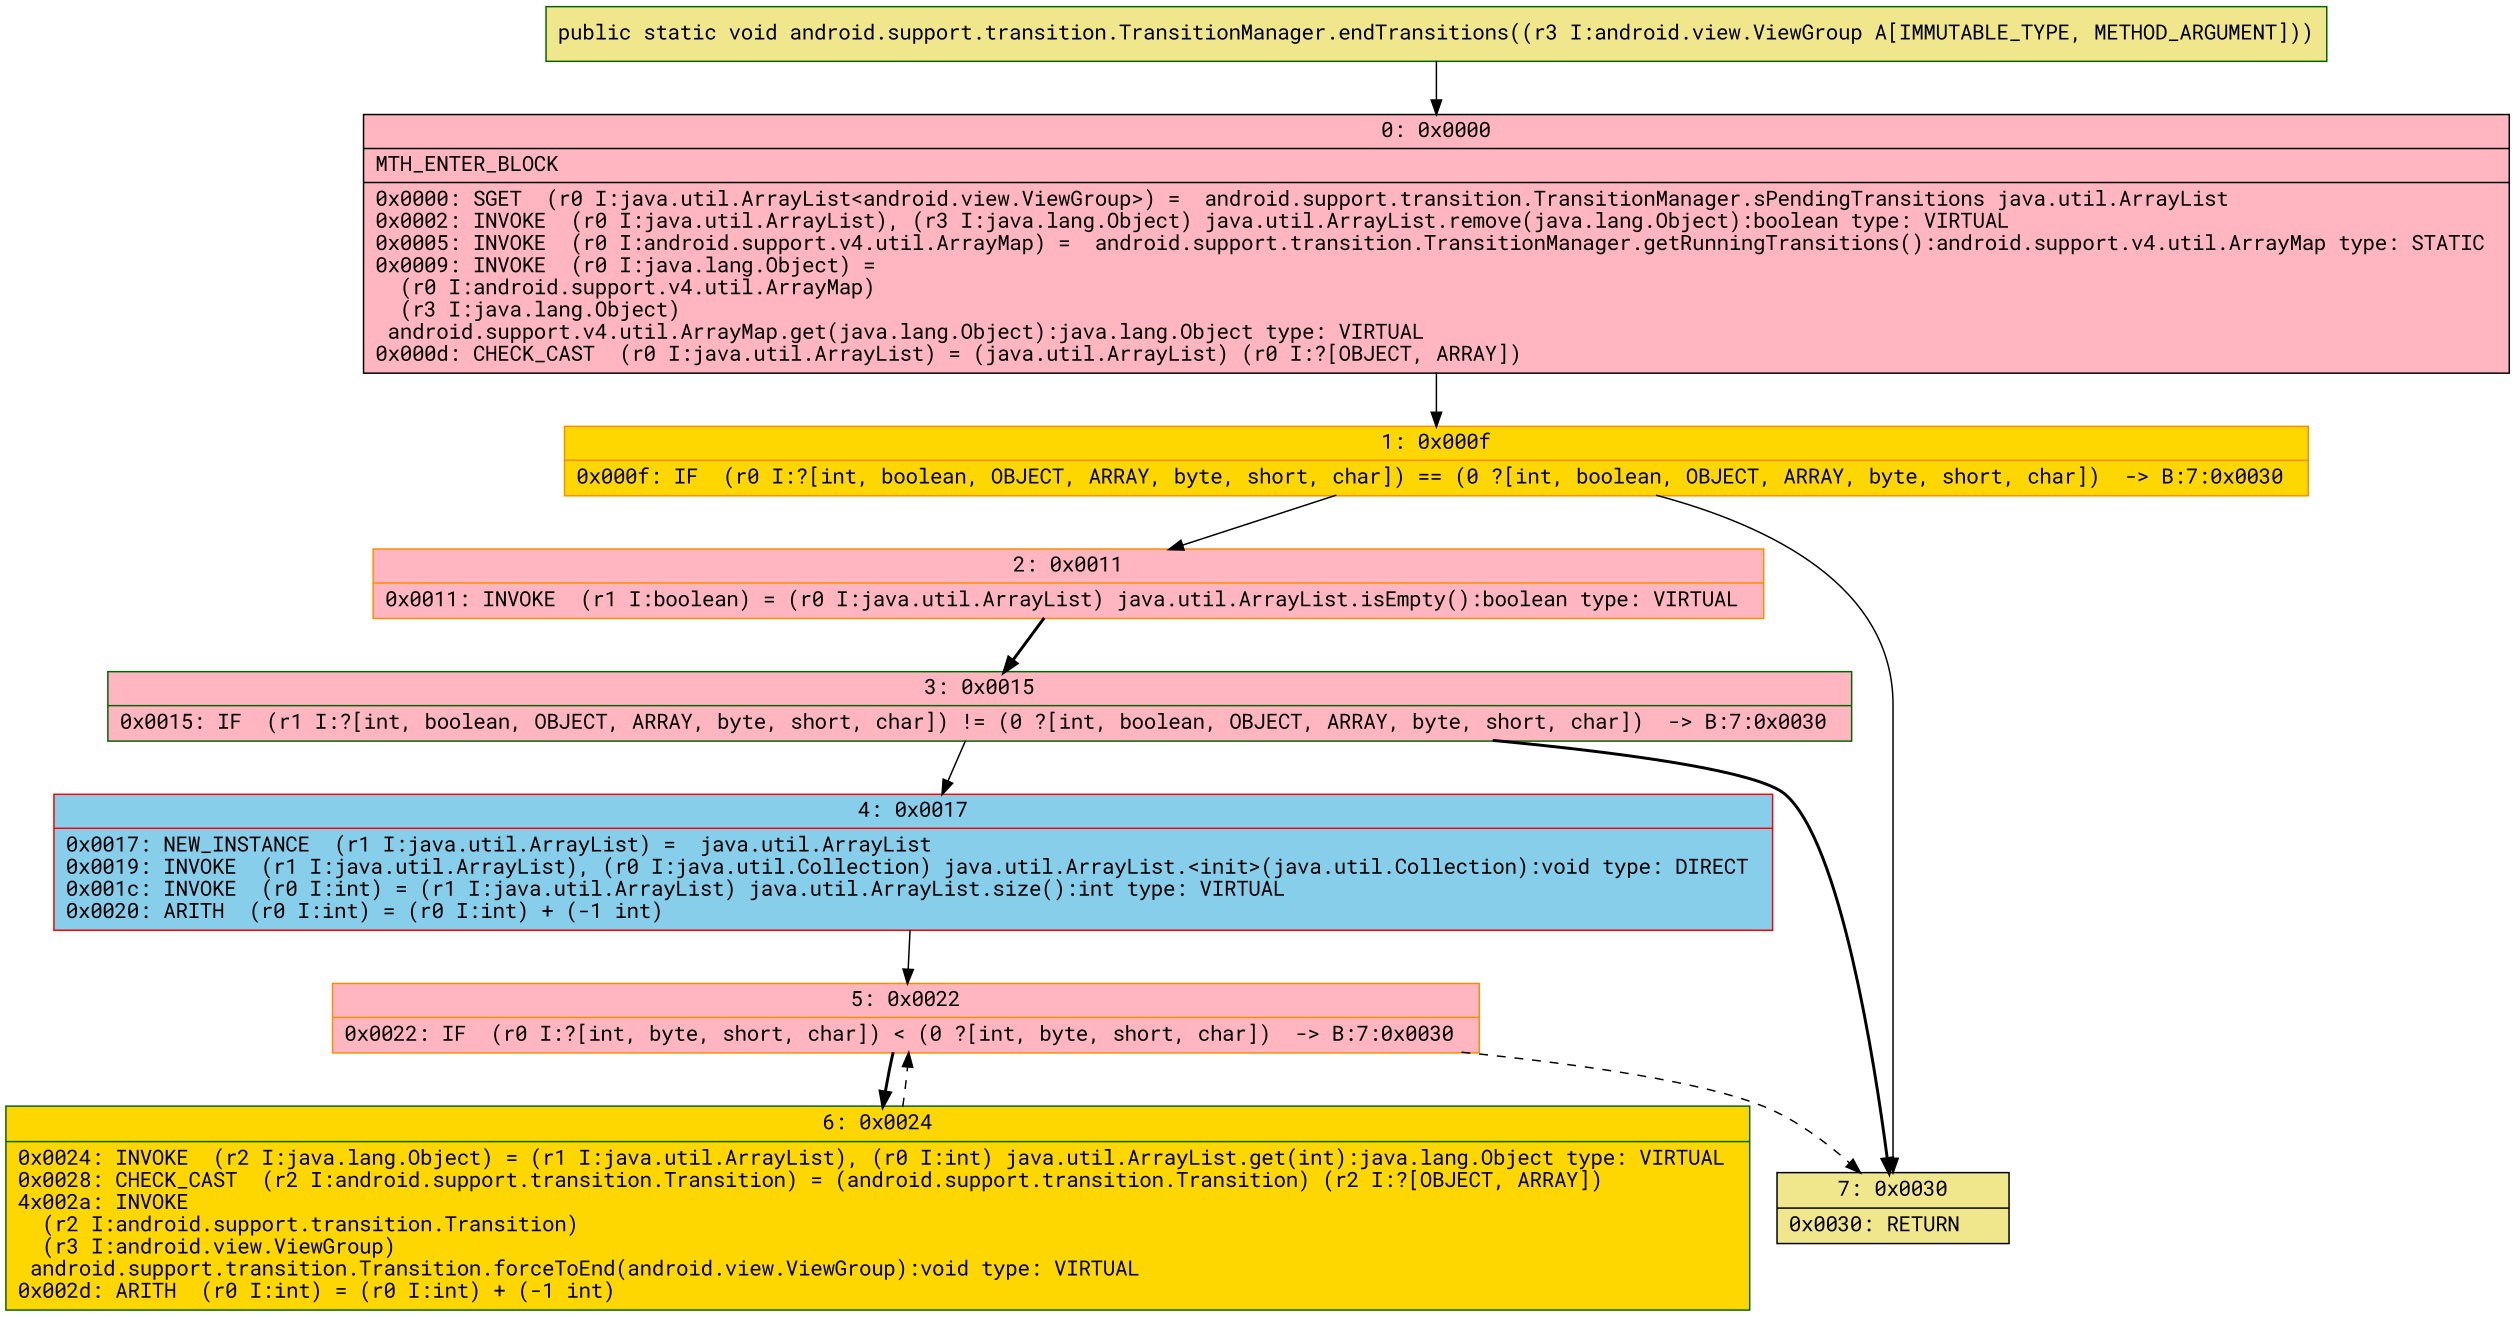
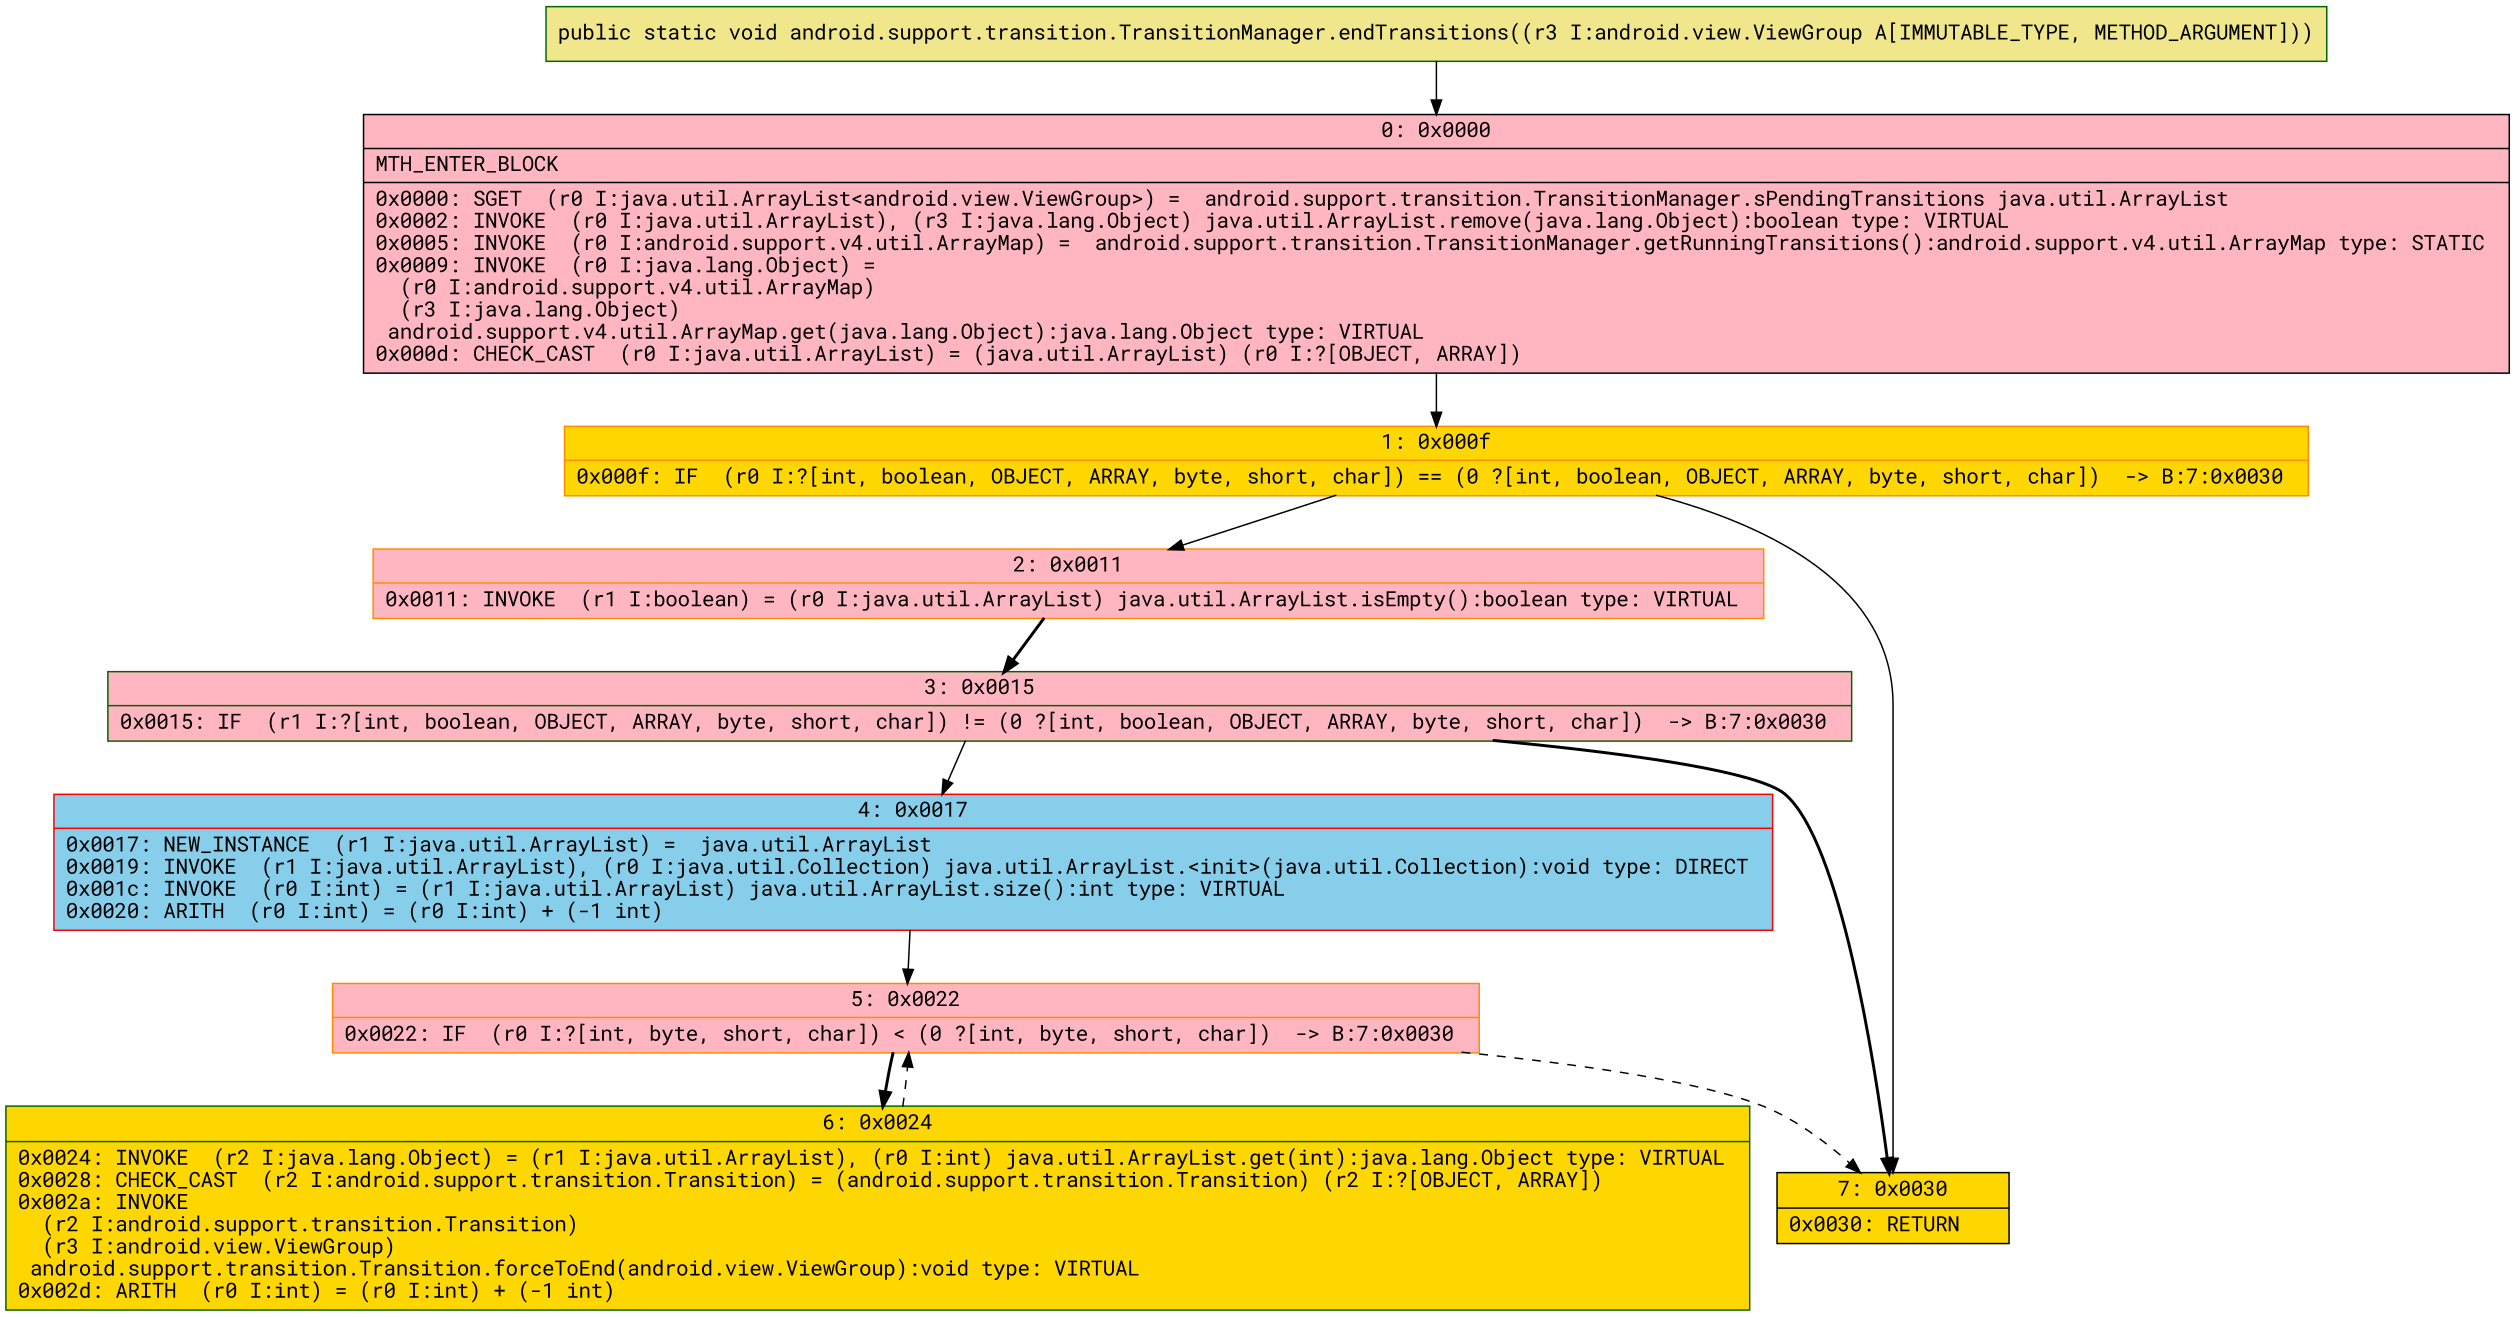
node "6: 0x0024": text "4x002a: INVOKE" -> "0x002a: INVOKE"
node "7: 0x0030": fillcolor khaki -> gold
